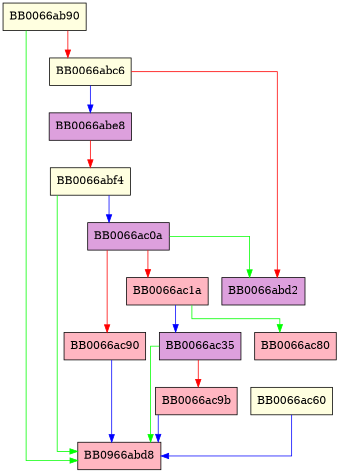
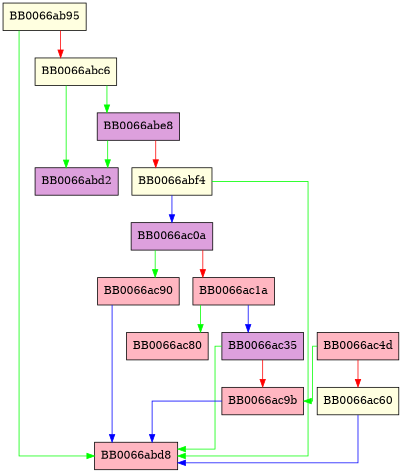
node "BB0066ab90": label "BB0066ab90" -> "BB0066ab95"
edge "BB0066abc6" -> "BB0066abe8": color blue -> green
edge "BB0066abc6" -> "BB0066abd2": color red -> green
edge "BB0066ac0a" -> "BB0066abd2": now "BB0066abe8" -> "BB0066abd2"
edge "BB0066ac0a" -> "BB0066ac90": color red -> green
node "BB0066ac4d": added
node "BB0966abd8": label "BB0966abd8" -> "BB0066abd8"
